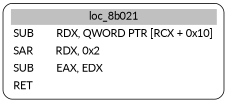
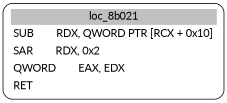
node "loc_8b021": text "SUB        EAX, EDX" -> "QWORD        EAX, EDX"
